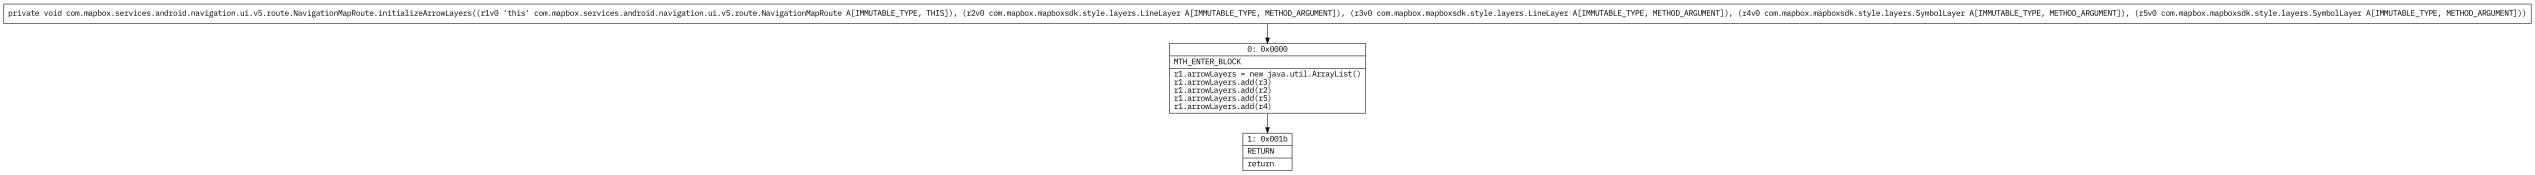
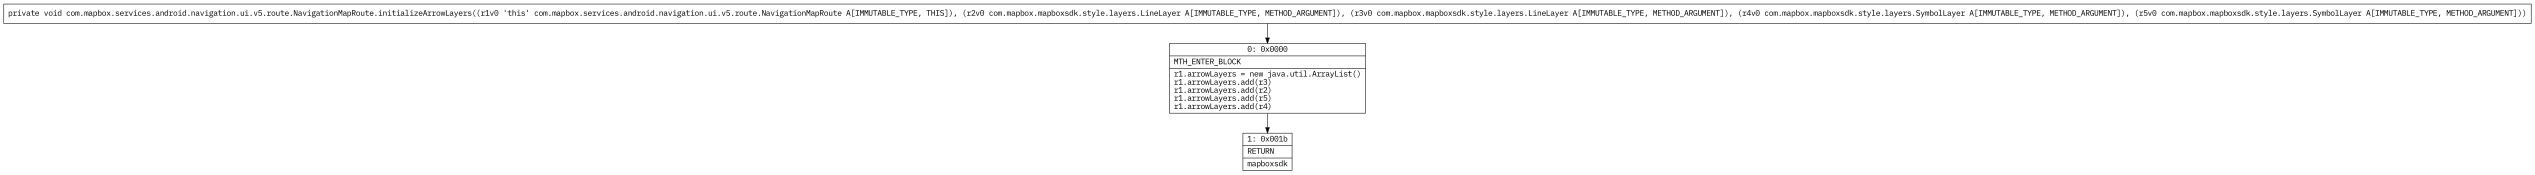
node "1: 0x001b": text "return" -> "mapboxsdk"
